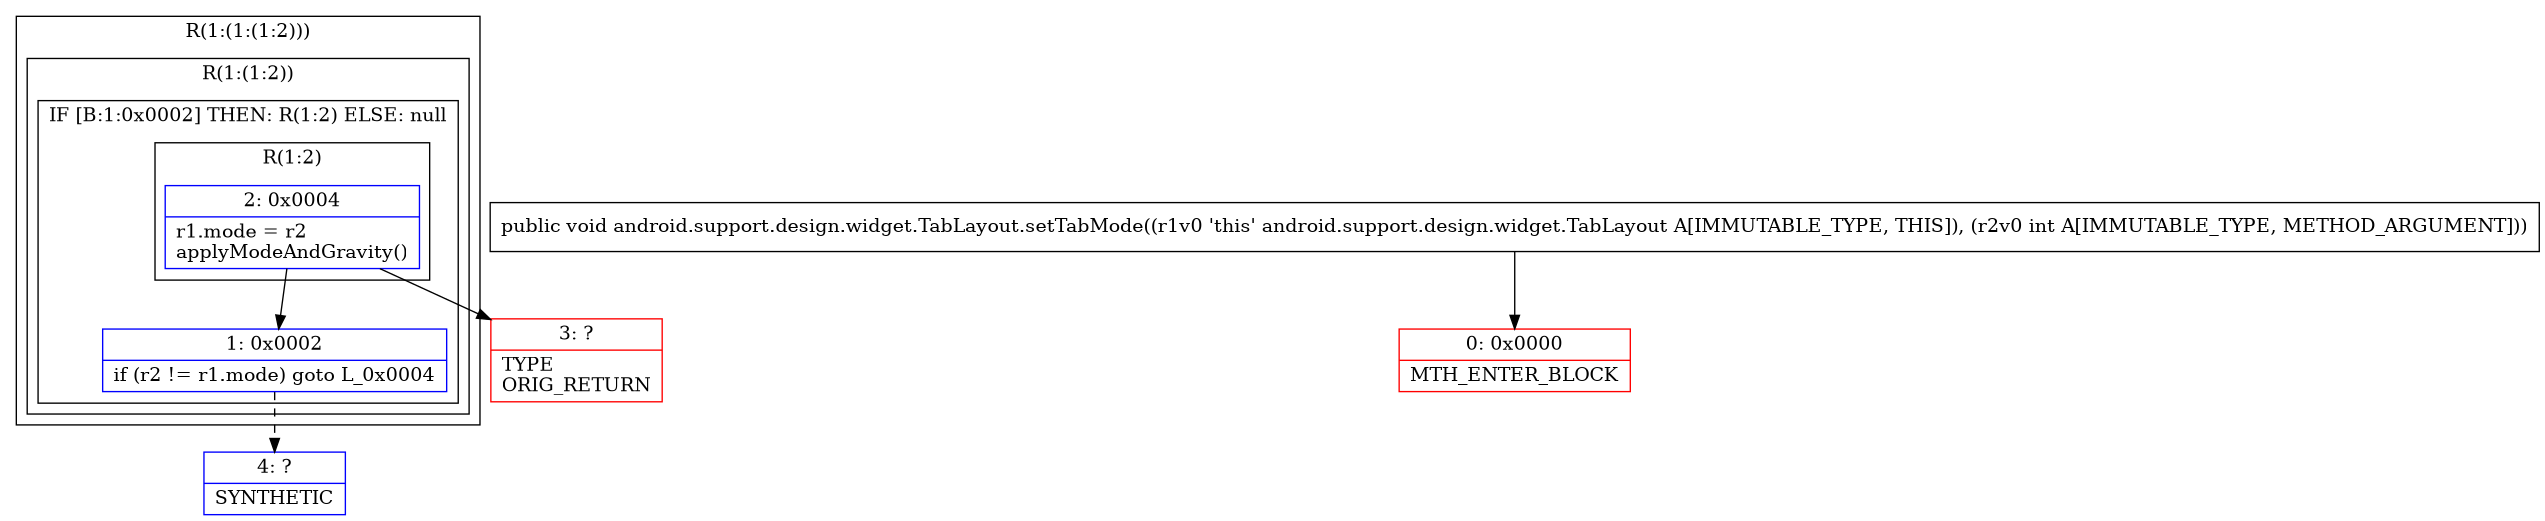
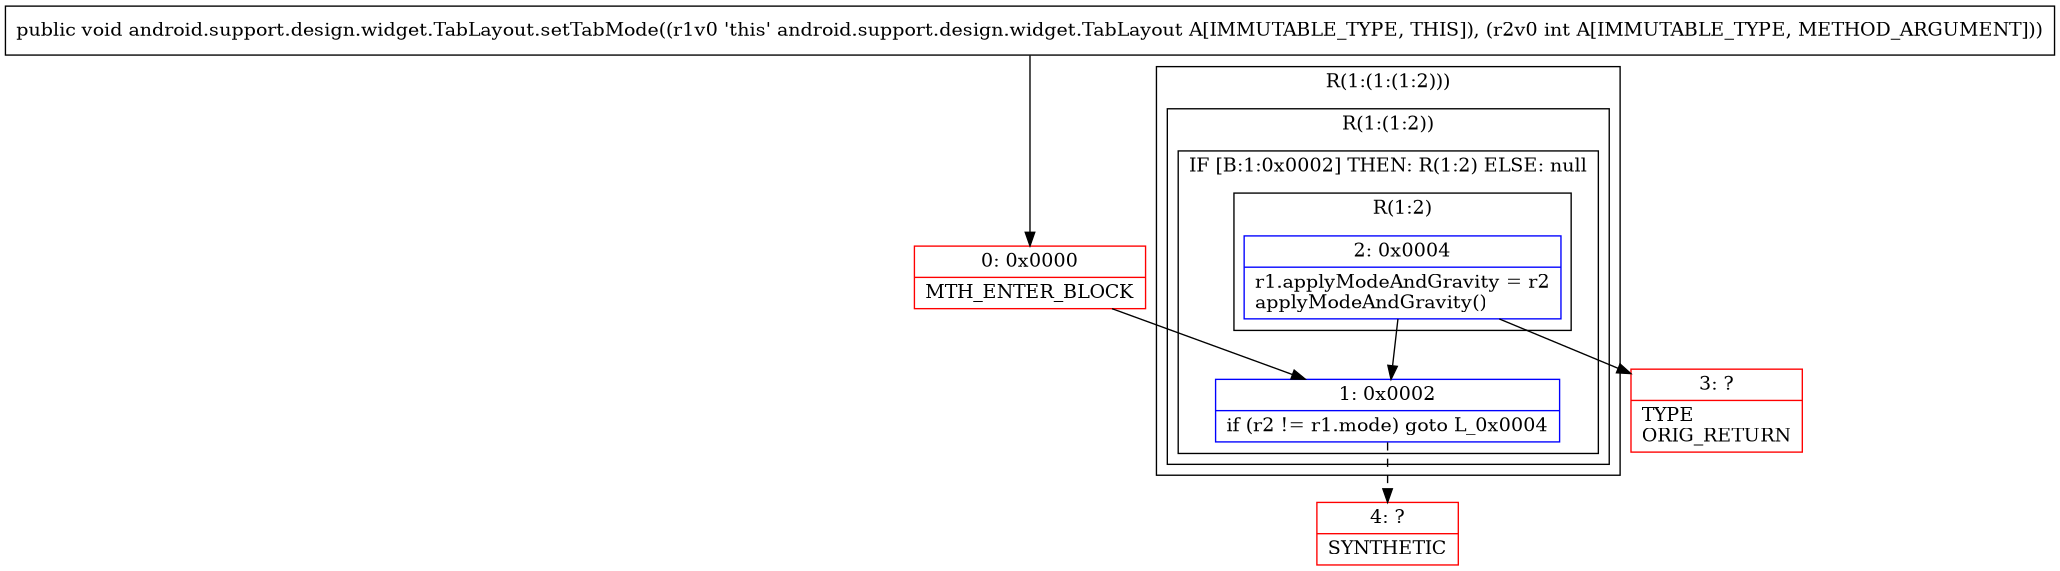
node "2: 0x0004": text "r1.mode = r2" -> "r1.applyModeAndGravity = r2"
edge "0: 0x0000" -> "1: 0x0002": added
node "4: ?": color blue -> red
